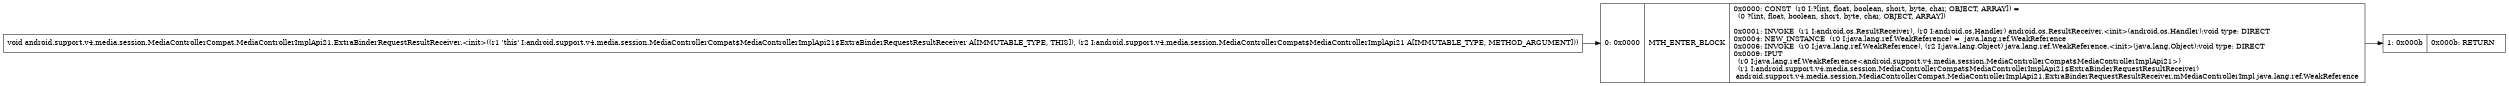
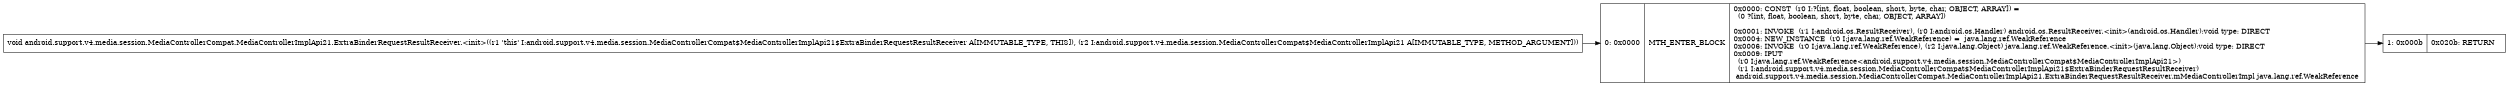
node "1: 0x000b": text "0x000b: RETURN" -> "0x020b: RETURN"
